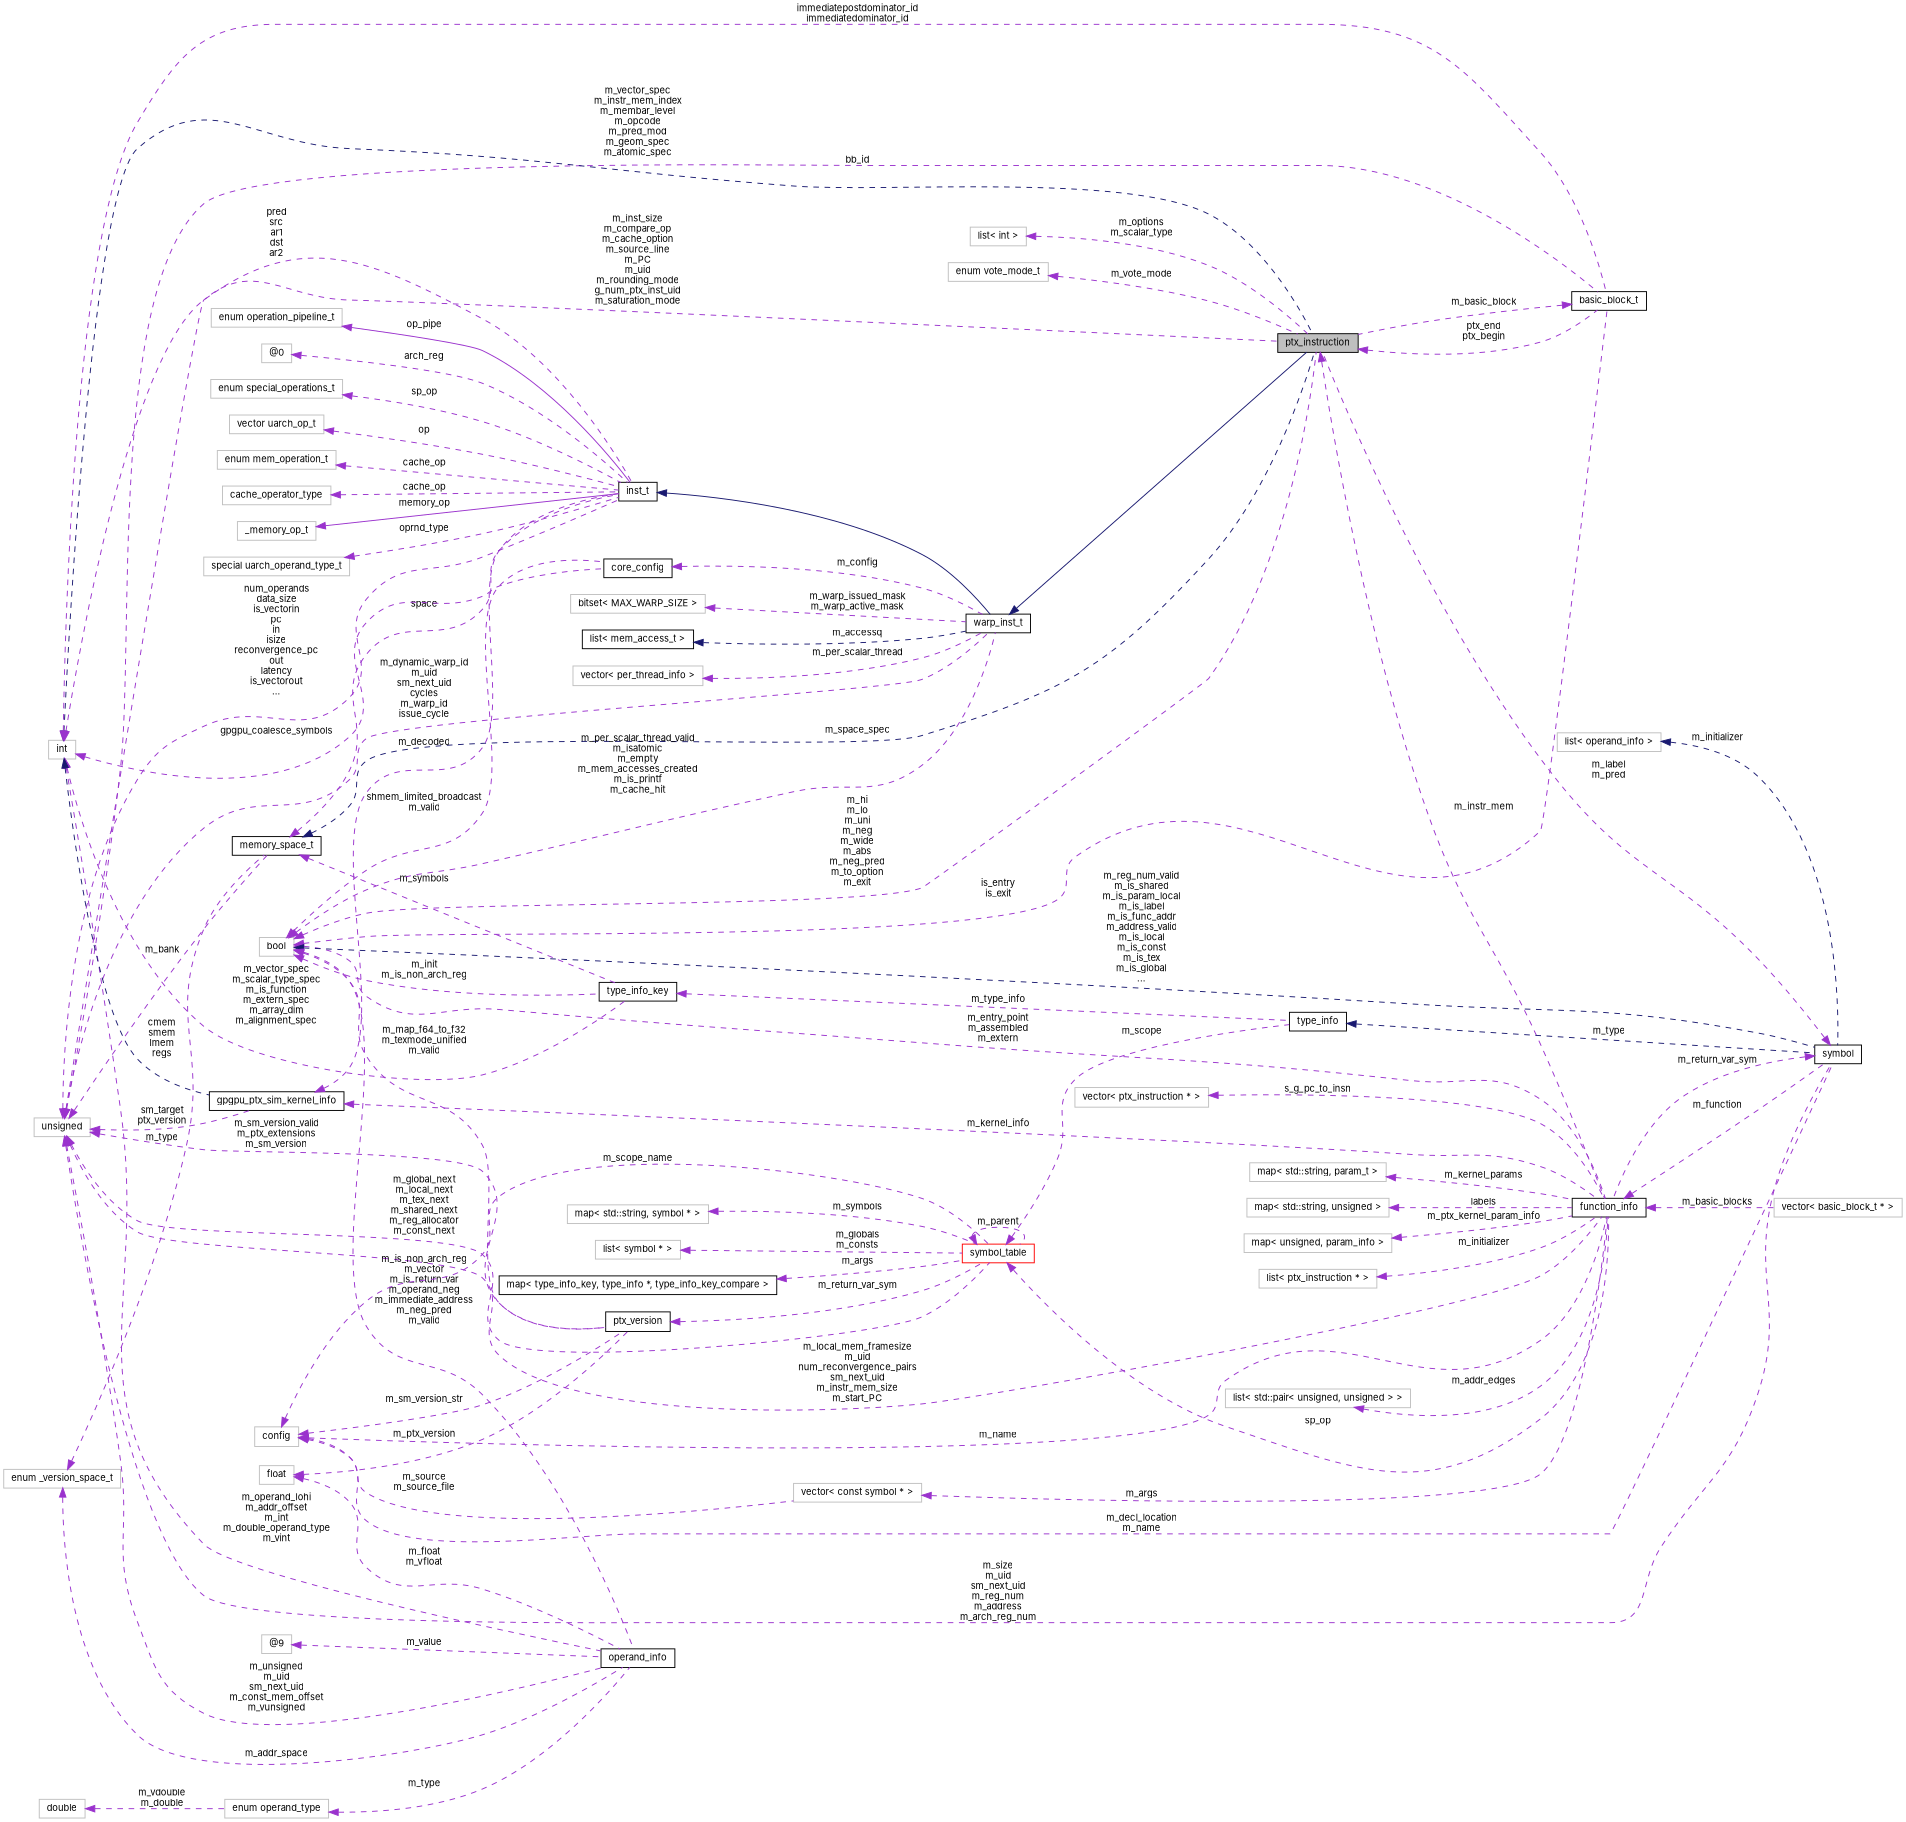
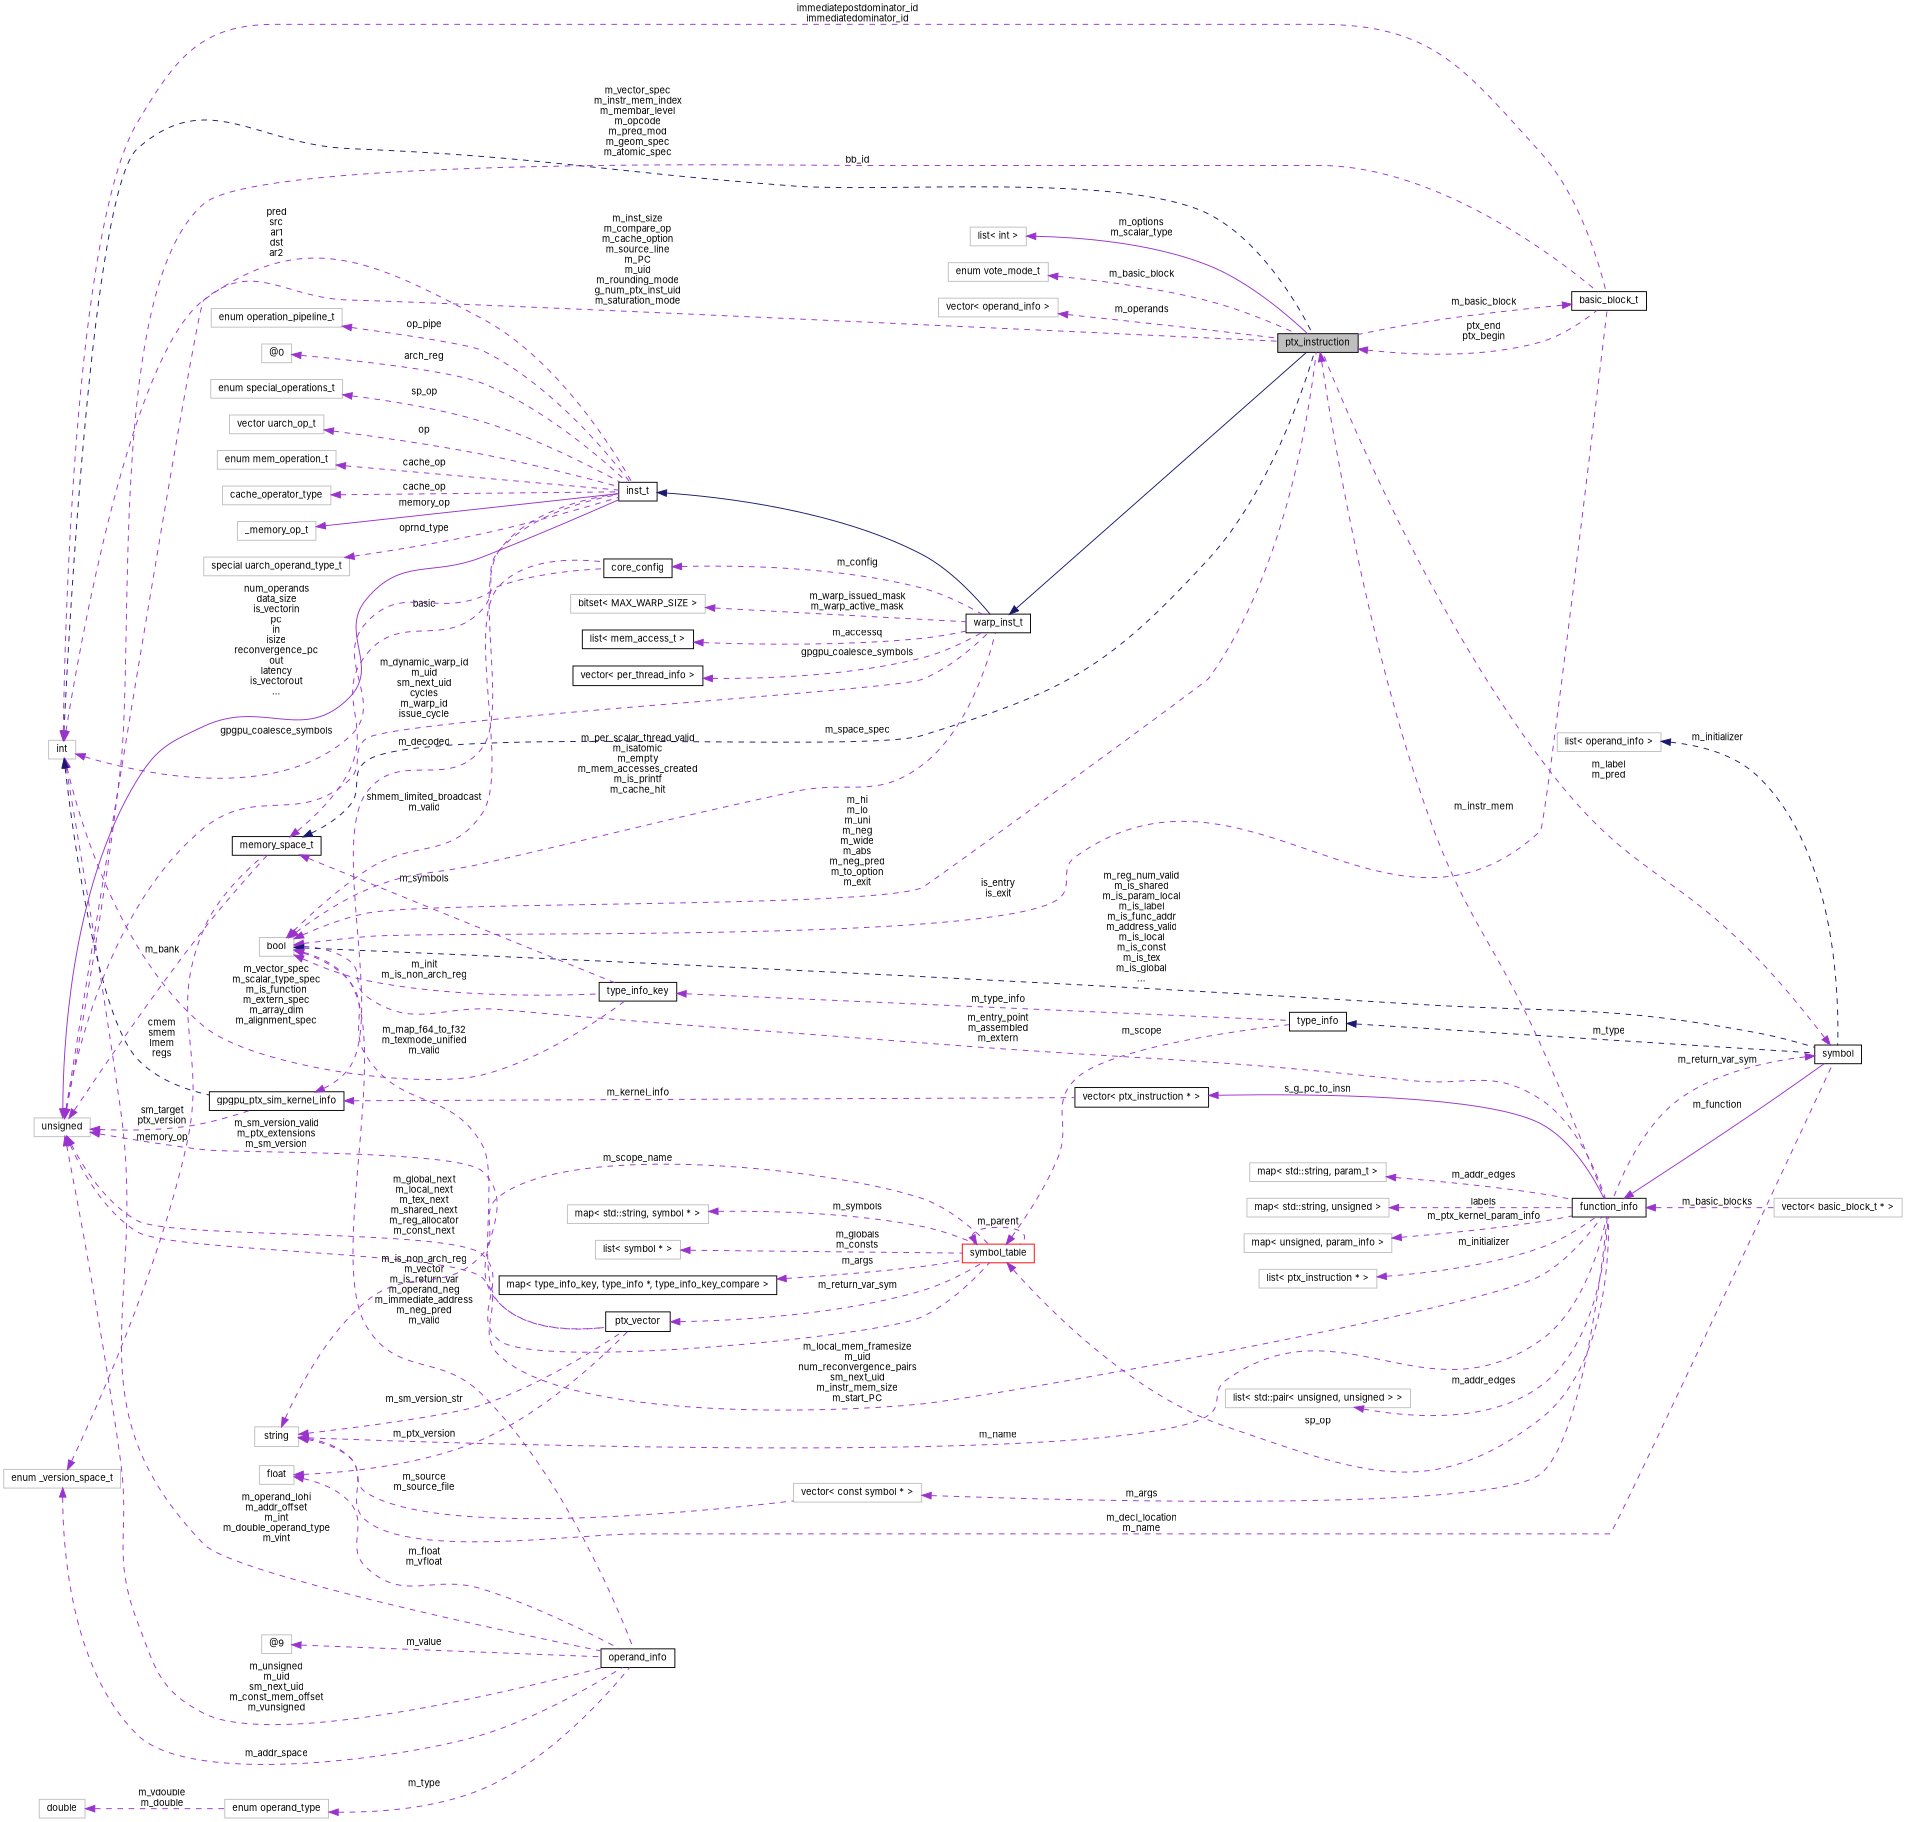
edge "ptx_instruction" -> "list< int >": style dashed -> solid
edge "ptx_instruction" -> "enum vote_mode_t": label "m_vote_mode" -> "m_basic_block"
node "vector< operand_info >": added
edge "inst_t" -> "enum operation_pipeline_t": style solid -> dashed
edge "inst_t" -> "memory_space_t": label "space" -> "basic"
edge "warp_inst_t" -> "list< mem_access_t >": color midnightblue -> darkorchid3
edge "warp_inst_t" -> "vector< per_thread_info >": label "m_per_scalar_thread" -> "gpgpu_coalesce_symbols"
node "vector< per_thread_info >": color grey75 -> black
edge "inst_t" -> "unsigned": style dashed -> solid
node "vector< ptx_instruction * >": color grey75 -> black
edge "function_info" -> "vector< ptx_instruction * >": style dashed -> solid
edge "symbol" -> "function_info": style dashed -> solid
edge "function_info" -> "gpgpu_ptx_sim_kernel_info": now "vector< ptx_instruction * >" -> "gpgpu_ptx_sim_kernel_info"
edge "memory_space_t" -> "enum _version_space_t": label "m_type" -> "memory_op"
edge "function_info" -> "map< std::string, param_t >": label "m_kernel_params" -> "m_addr_edges"
node "ptx_version": label "ptx_version" -> "ptx_vector"
node "config": label "config" -> "string"
edge "symbol" -> "unsigned": removed, label "m_size m_uid sm_next_uid m_reg_num m_address m_arch_reg_num"
